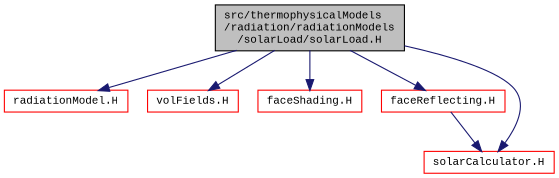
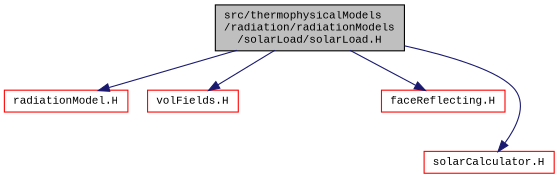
node "faceShading.H": removed
edge "faceReflecting.H" -> "solarCalculator.H": removed
